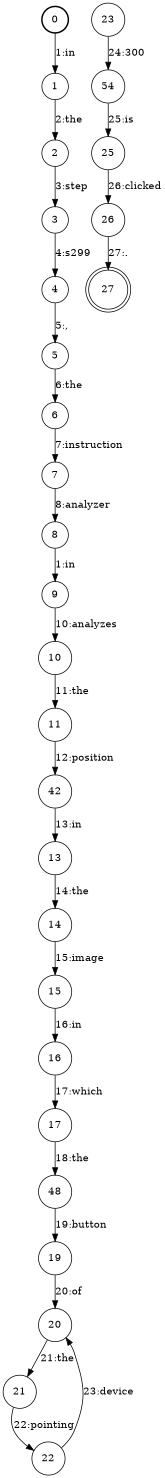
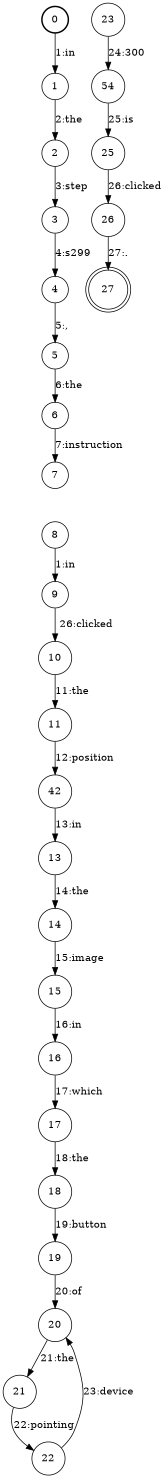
edge "7" -> "8": removed, label "8:analyzer"
edge "9" -> "10": label "10:analyzes" -> "26:clicked"
node "48": label "48" -> "18"
